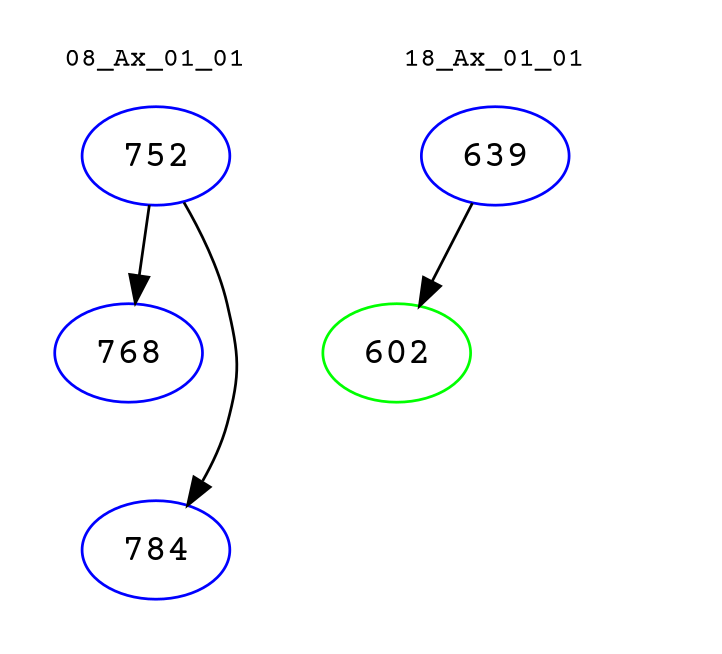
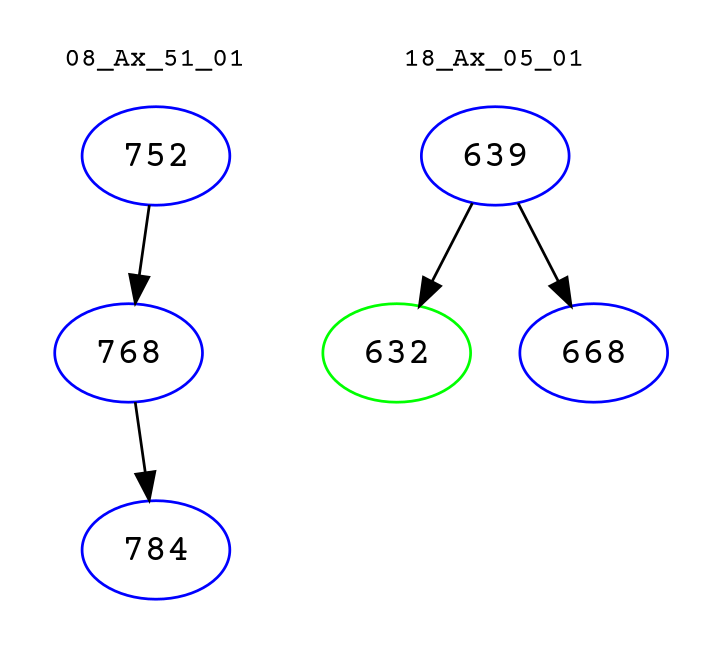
cluster "08_Ax_01_01": label "08_Ax_01_01" -> "08_Ax_51_01"
cluster "18_Ax_01_01": label "18_Ax_01_01" -> "18_Ax_05_01"
edge "752" -> "784": now "768" -> "784"
node "602": label "602" -> "632"
node "668": added
